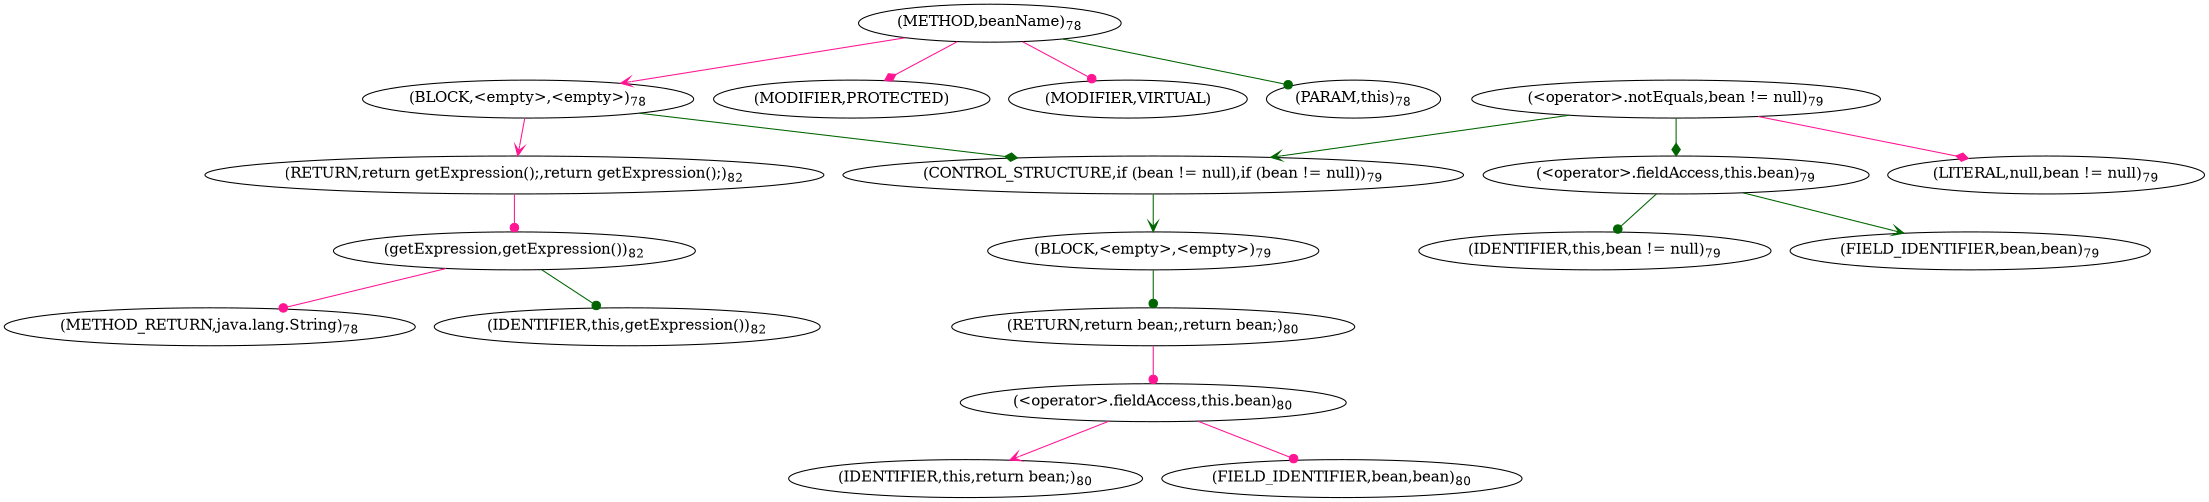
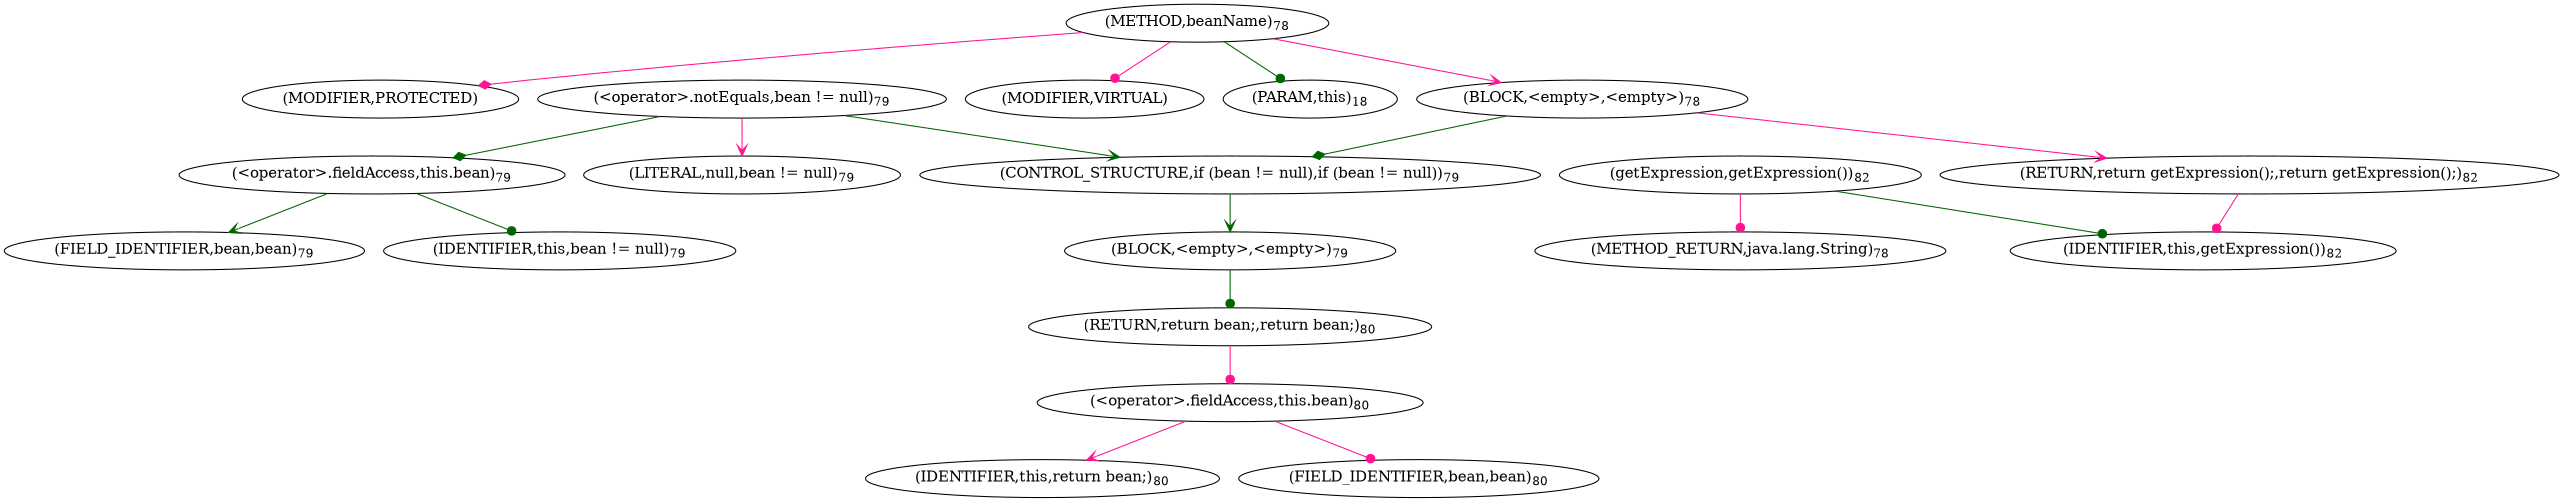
node "(PARAM,this)": text "78" -> "18"
edge "(<operator>.notEquals,bean != null)" -> "(LITERAL,null,bean != null)": arrowhead diamond -> vee
edge "(RETURN,return getExpression();,return getExpression();)" -> "(getExpression,getExpression())": now "(RETURN,return getExpression();,return getExpression();)" -> "(IDENTIFIER,this,getExpression())"
